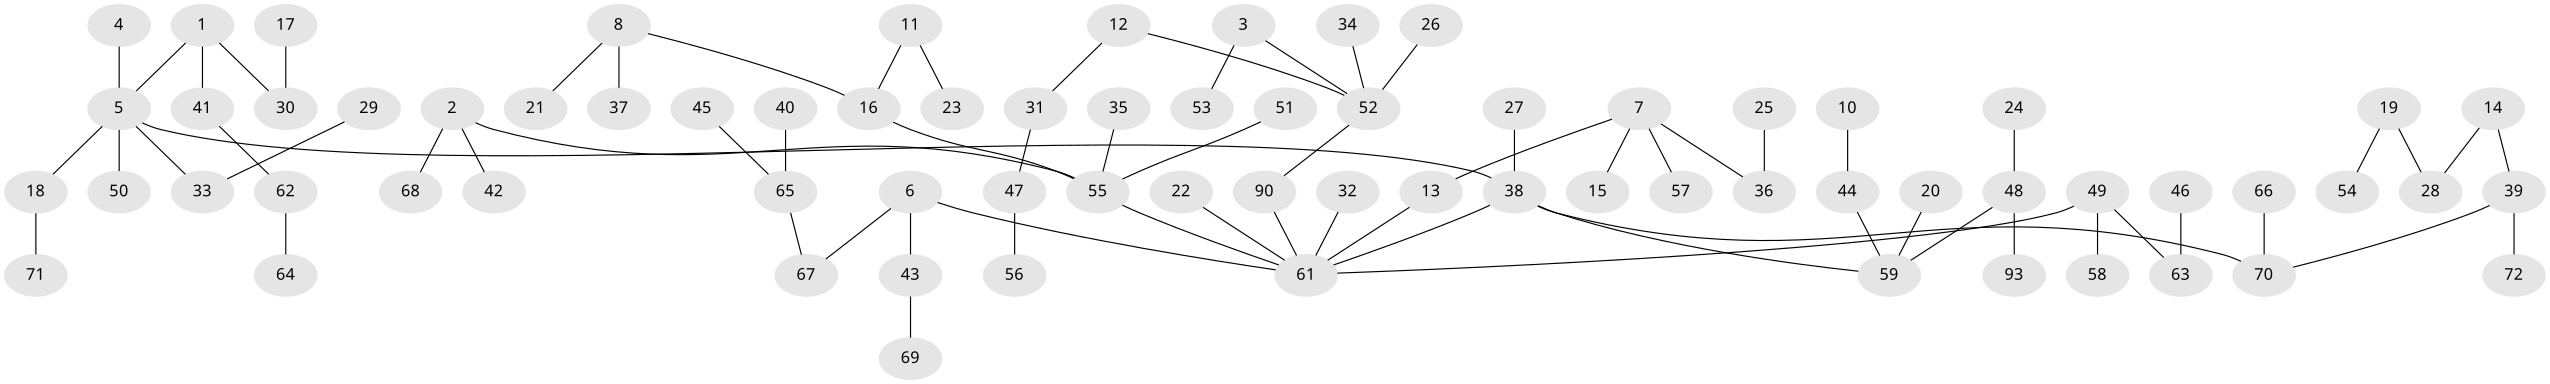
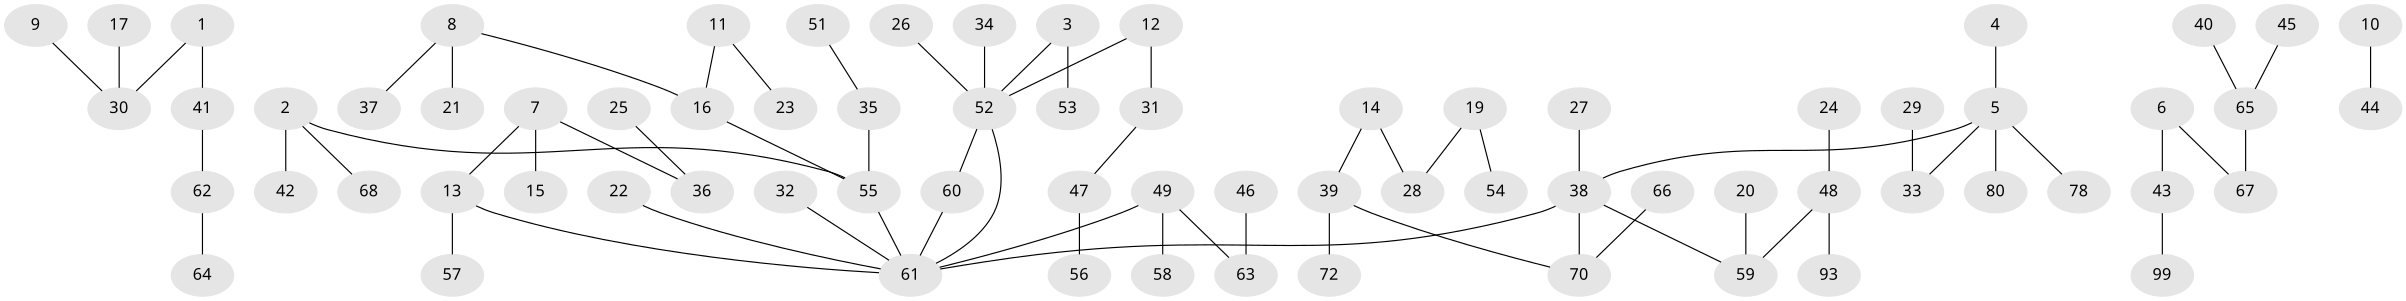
node "9": added
edge "1" -- "5": removed
edge "7" -- "57": now "13" -- "57"
edge "51" -- "55": now "51" -- "35"
node "18": label "18" -> "78"
node "50": label "50" -> "80"
node "90": label "90" -> "60"
edge "44" -- "59": removed
edge "6" -- "61": now "52" -- "61"
node "71": removed
node "69": label "69" -> "99"
